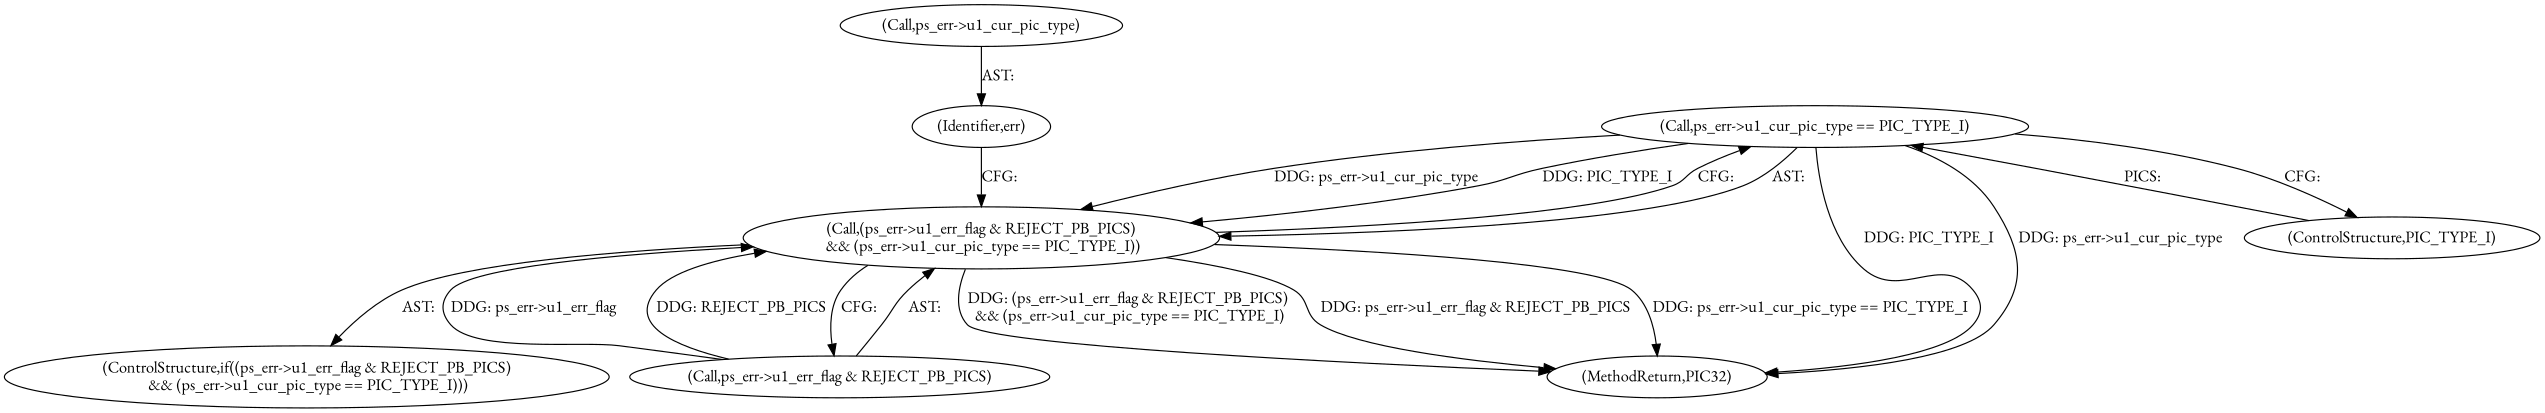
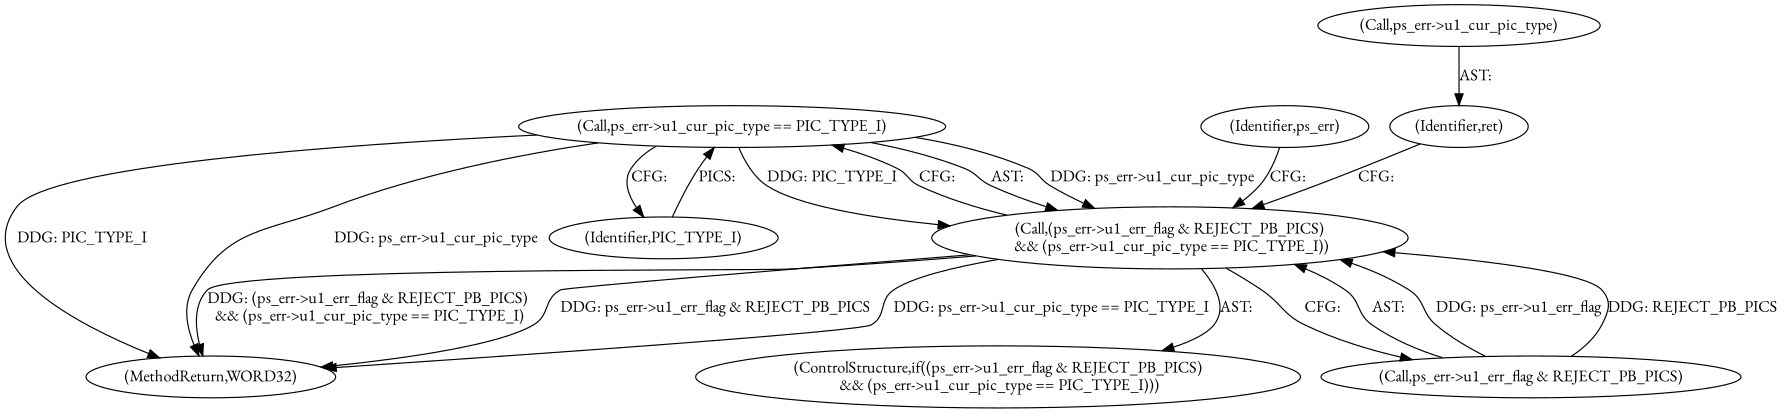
node "(Identifier,err)": label "(Identifier,err)" -> "(Identifier,ret)"
node "(Identifier,ps_err)": added
node "(ControlStructure,PIC_TYPE_I)": label "(ControlStructure,PIC_TYPE_I)" -> "(Identifier,PIC_TYPE_I)"
node "(MethodReturn,PIC32)": label "(MethodReturn,PIC32)" -> "(MethodReturn,WORD32)"
